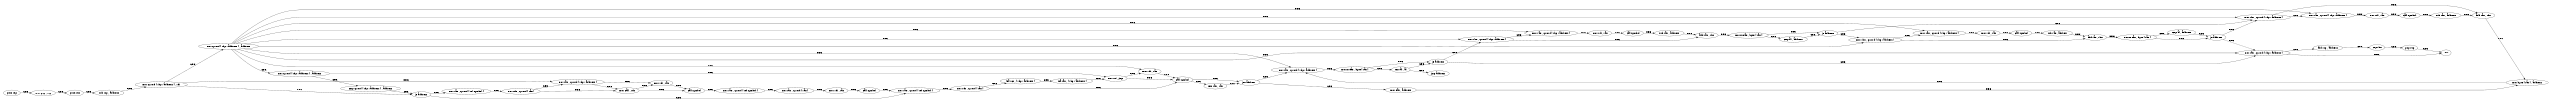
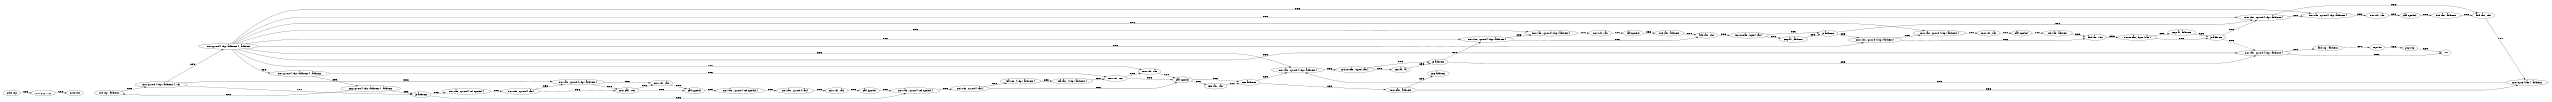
edge "test al , al" -> "jmp address": now "mov eax , address" -> "jmp address"
node "mov rsi , jmp": label "mov rsi , jmp" -> "mov rsi , rcx"
node "jns address": label "jns address" -> "test address"
edge "push rbx" -> "sub rsp , address": now "cmp qword [ rbp - address ] , address" -> "sub rsp , address"
